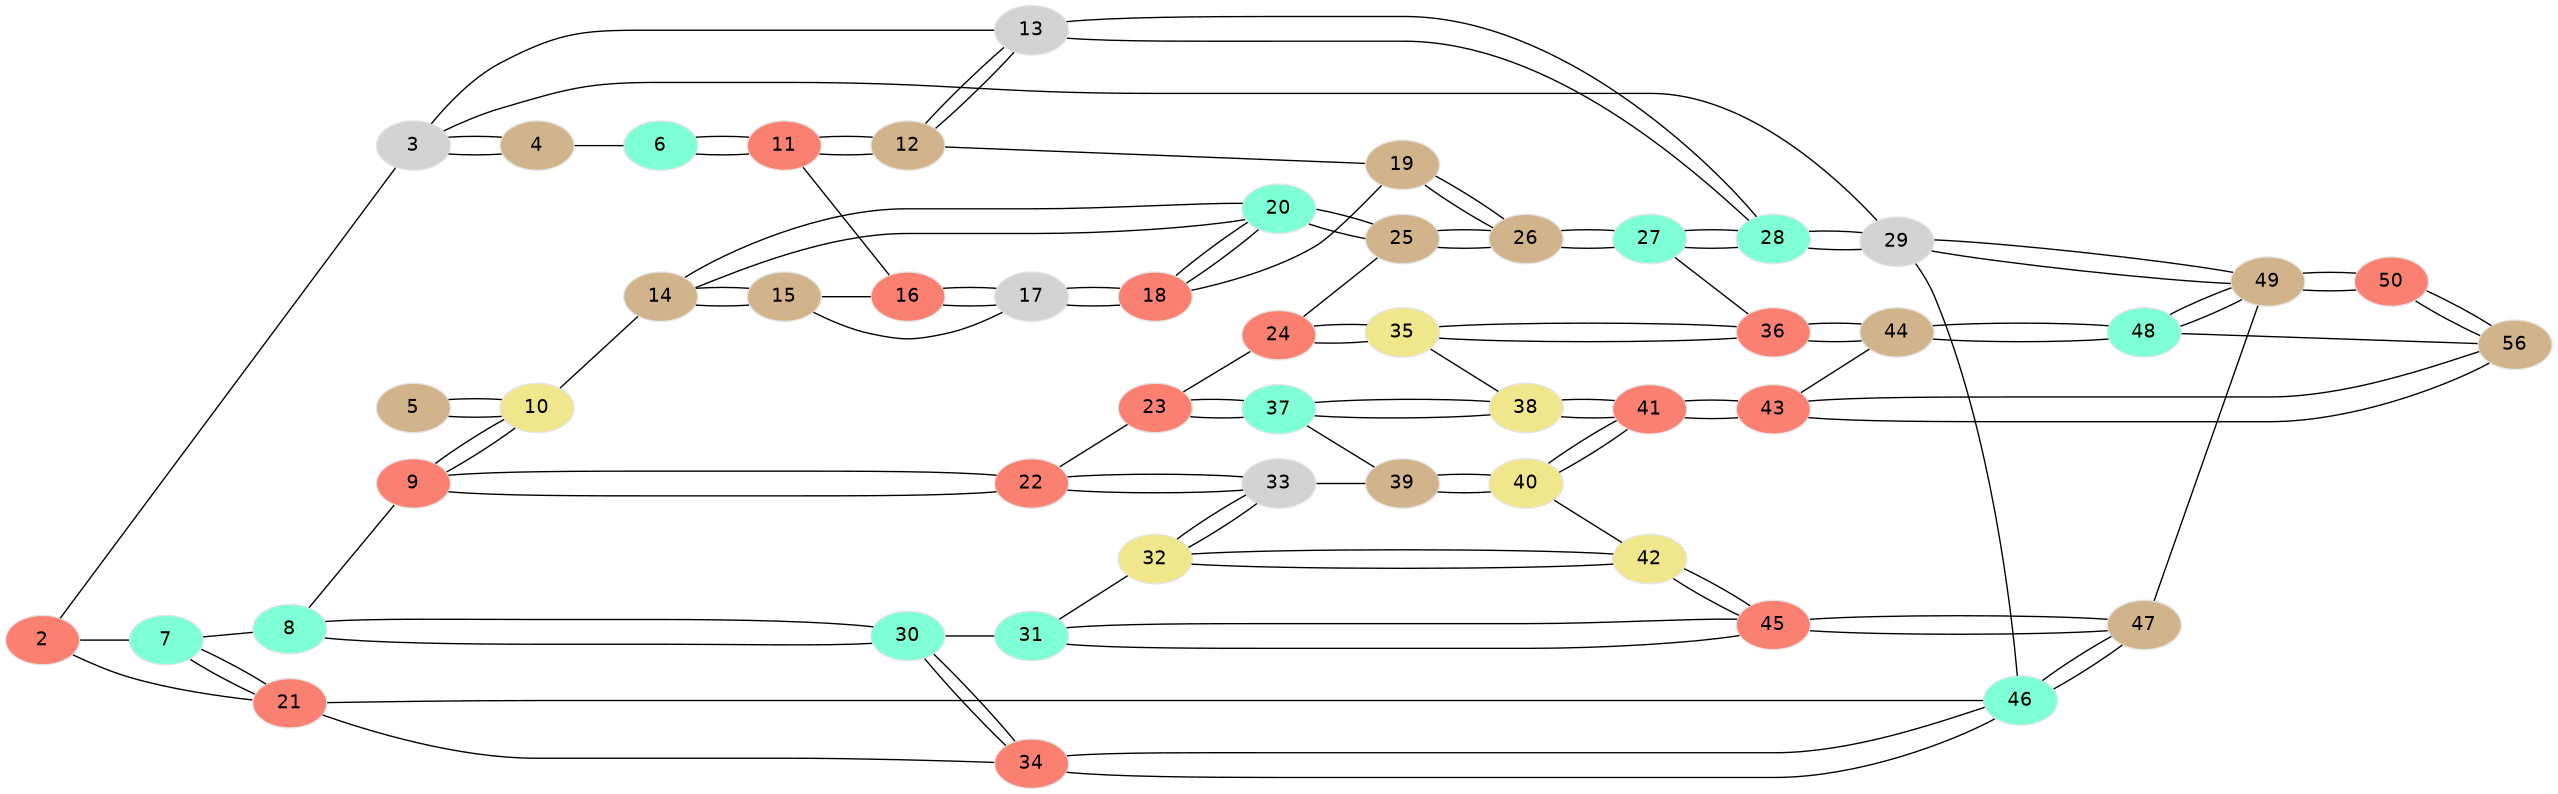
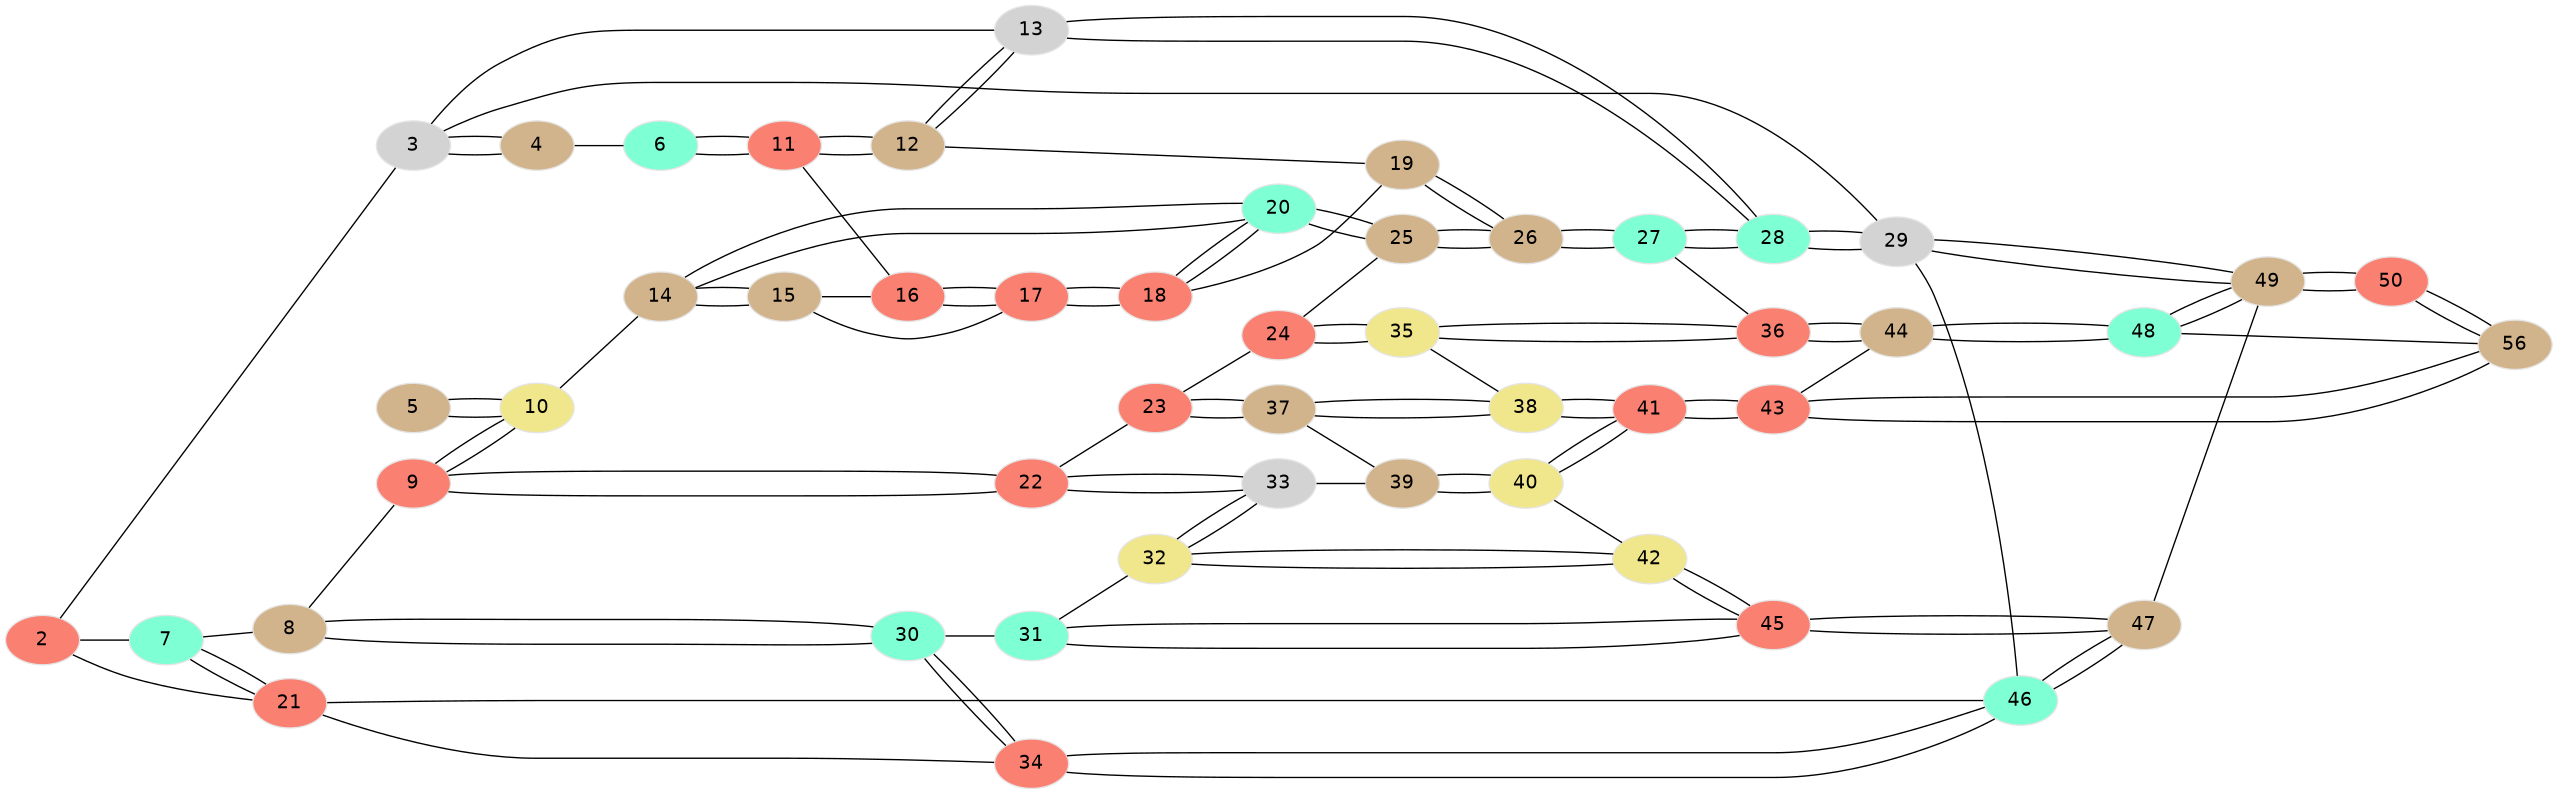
node "17": fillcolor lightgrey -> salmon
node "37": fillcolor aquamarine -> tan
node "8": fillcolor aquamarine -> tan
